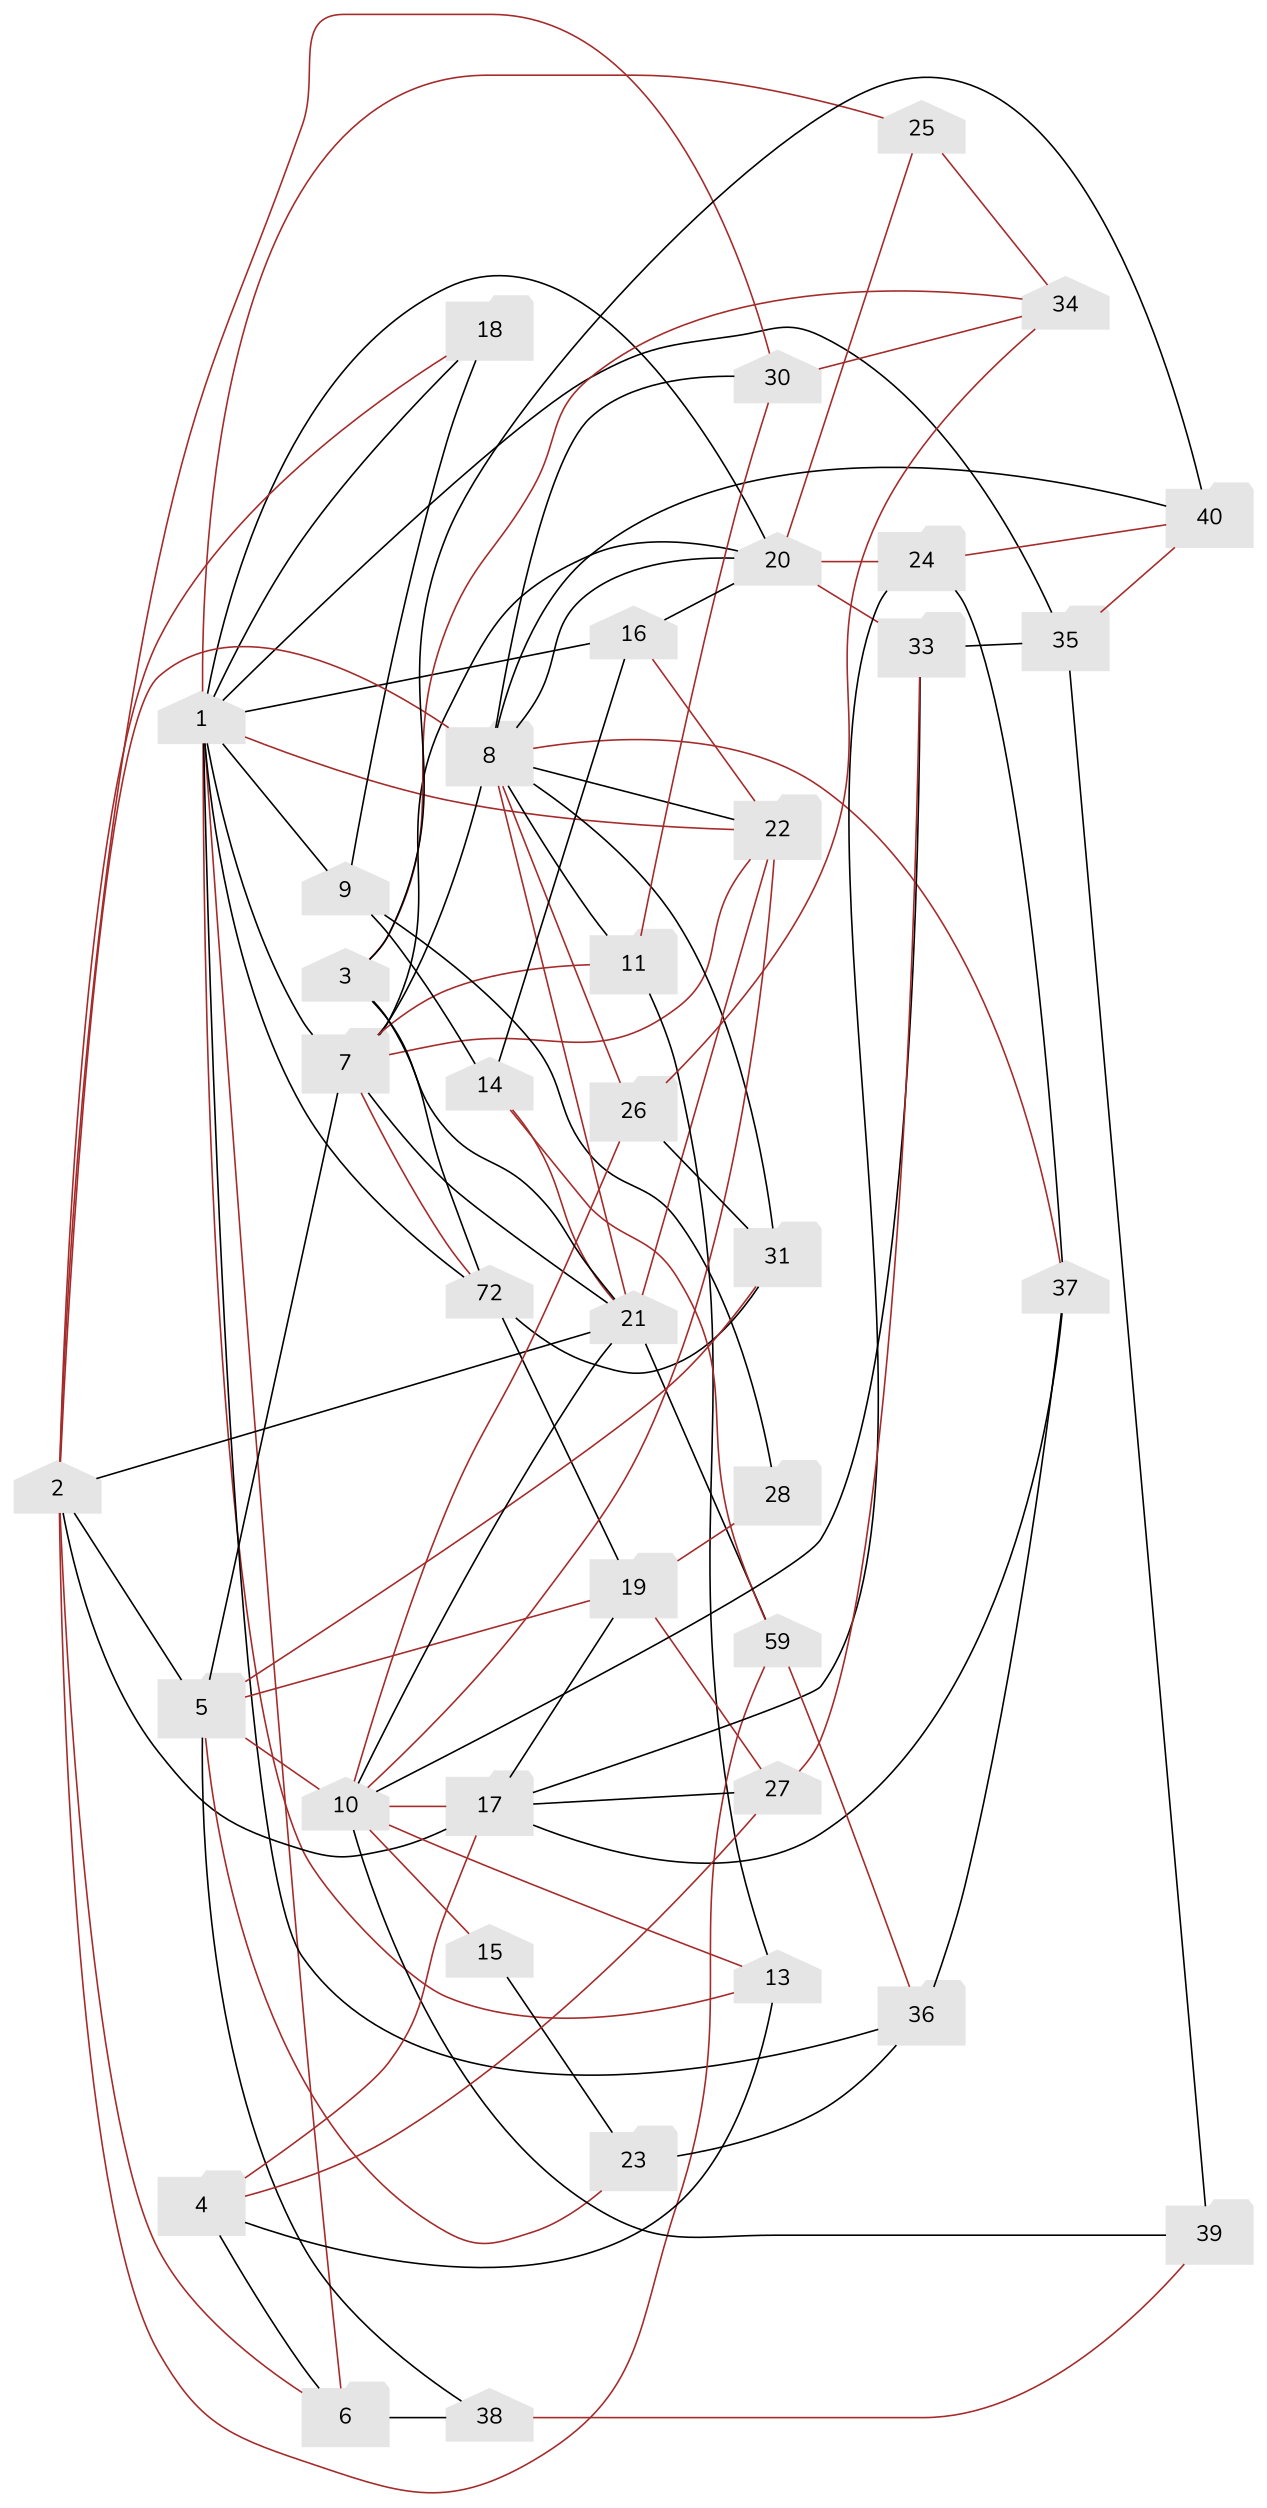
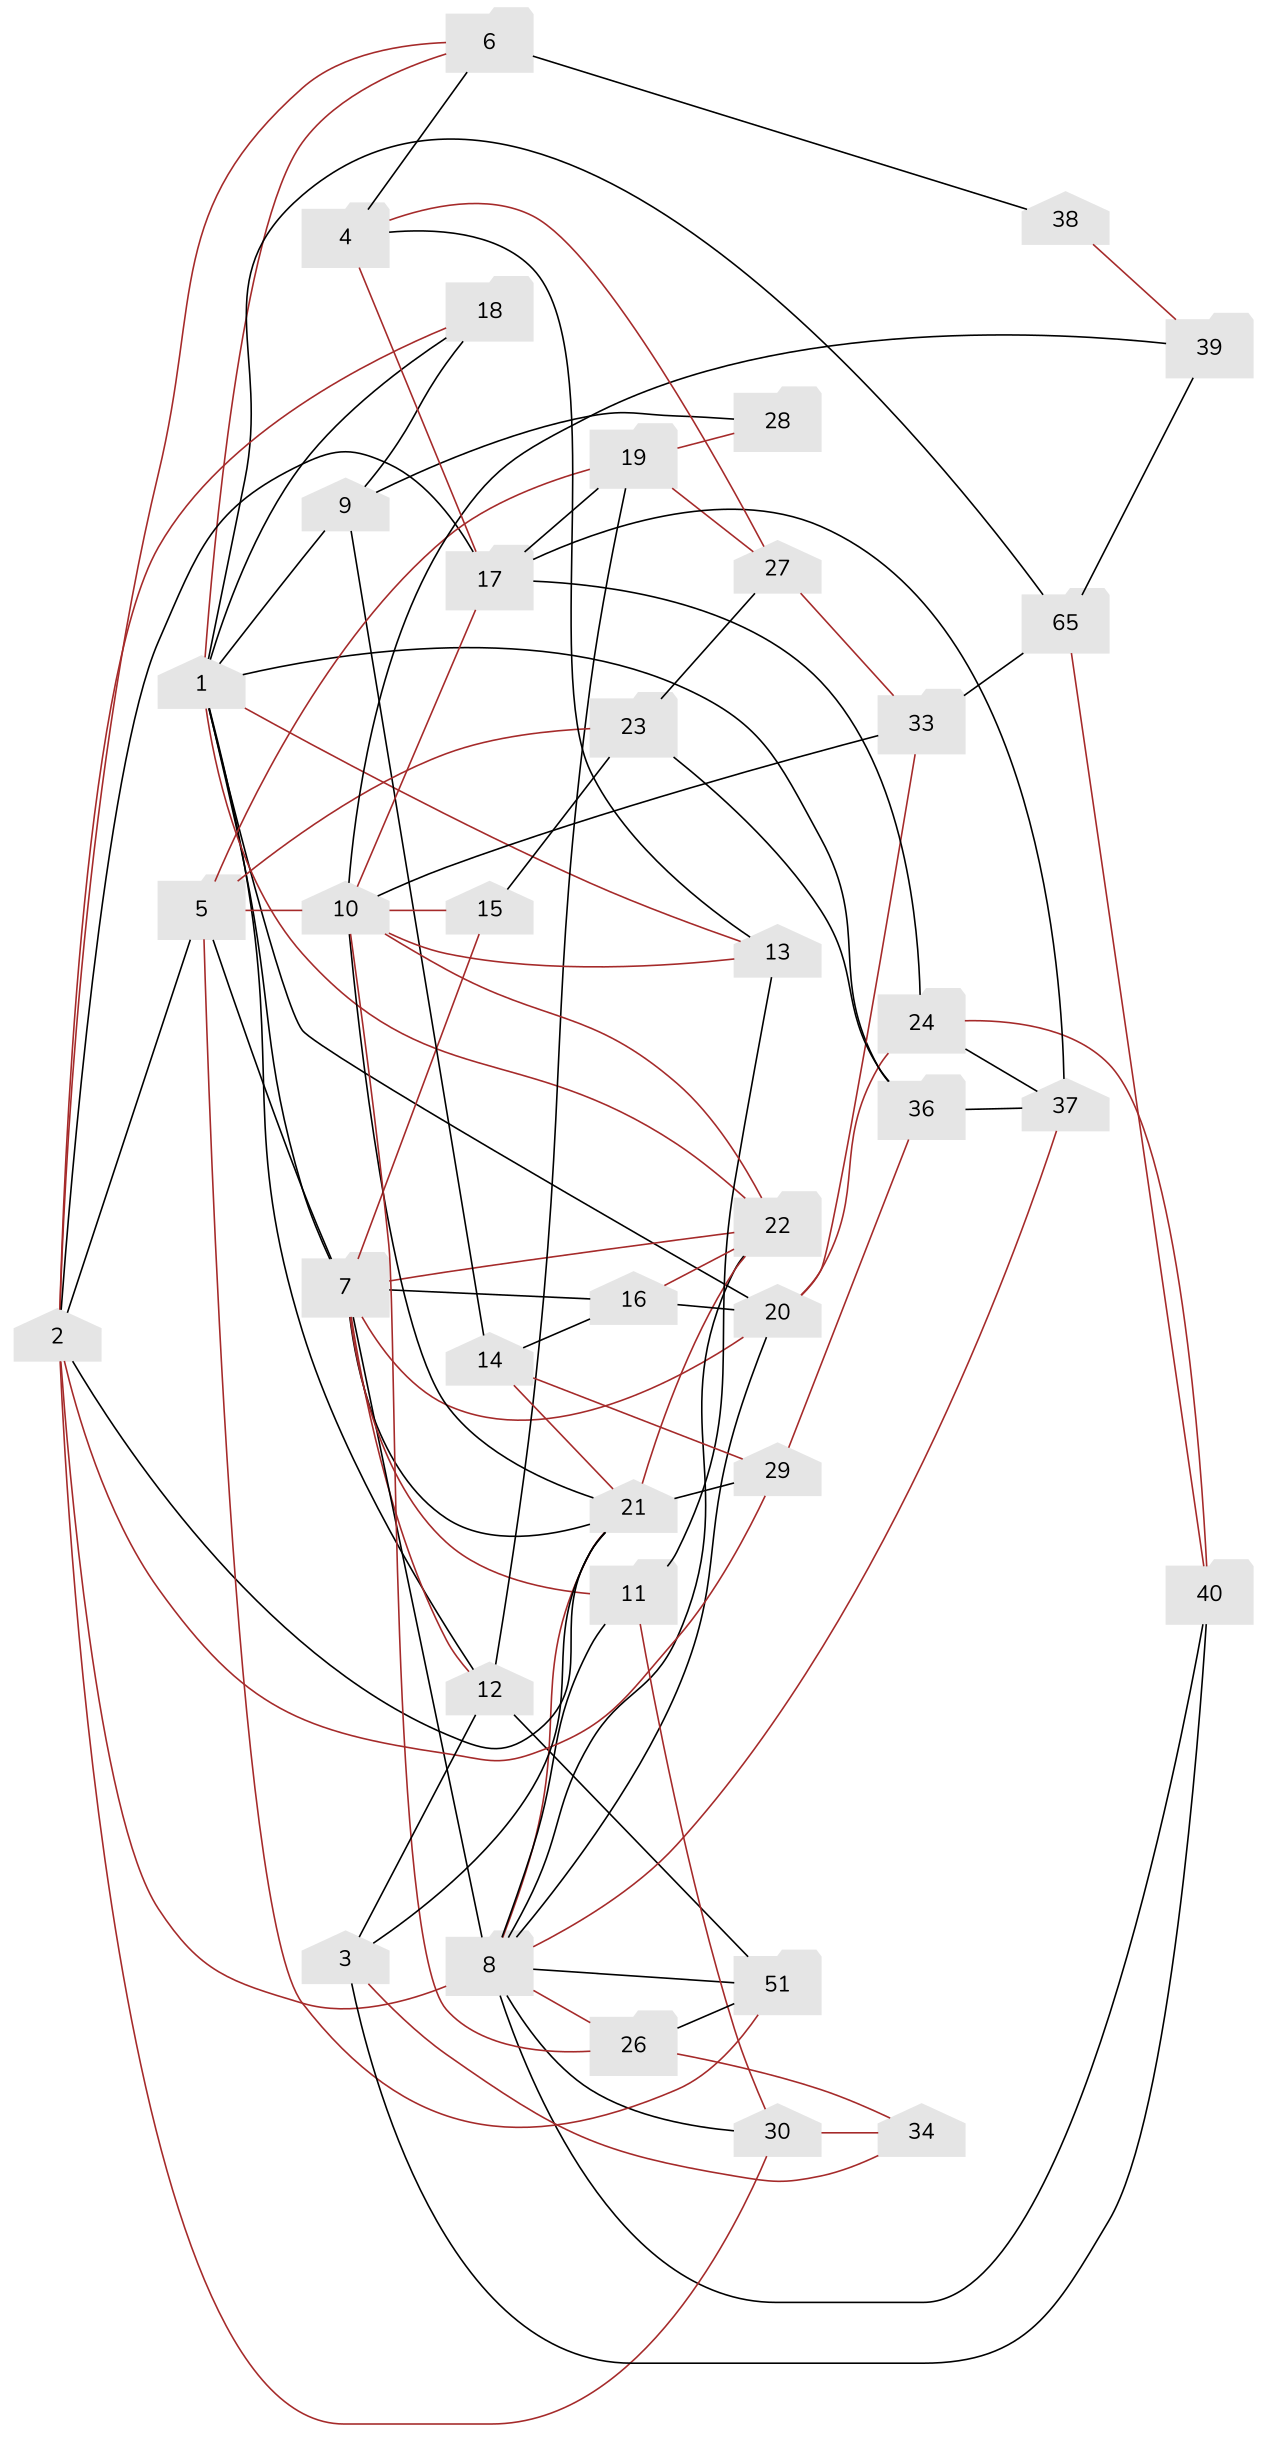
node "25": removed
node "35": label "35" -> "65"
edge "16" -- "1": now "16" -- "7"
edge "20" -- "7": color black -> brown
edge "15" -- "7": added
node "31": label "31" -> "51"
node "72": label "72" -> "12"
node "59": label "59" -> "29"
edge "27" -- "17": now "27" -- "23"
edge "5" -- "38": removed
